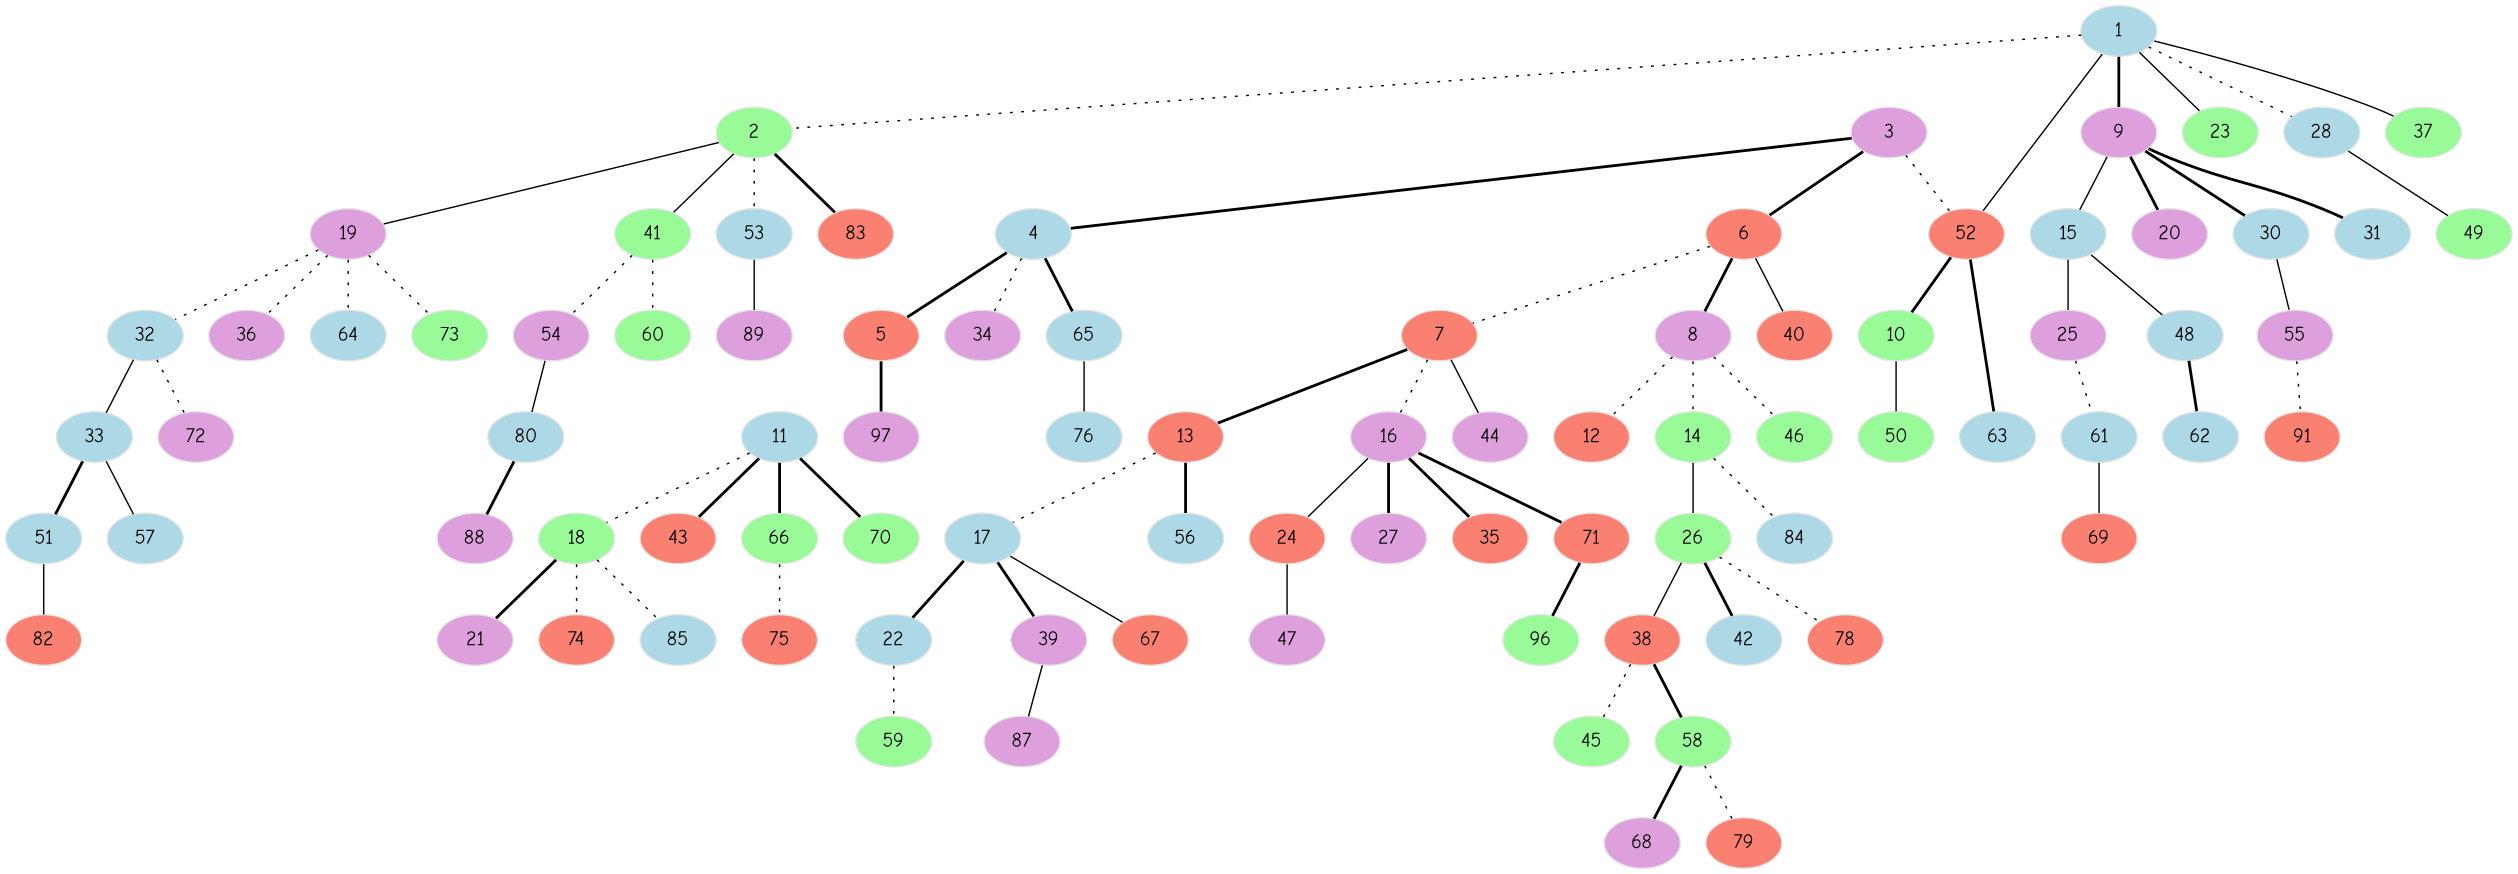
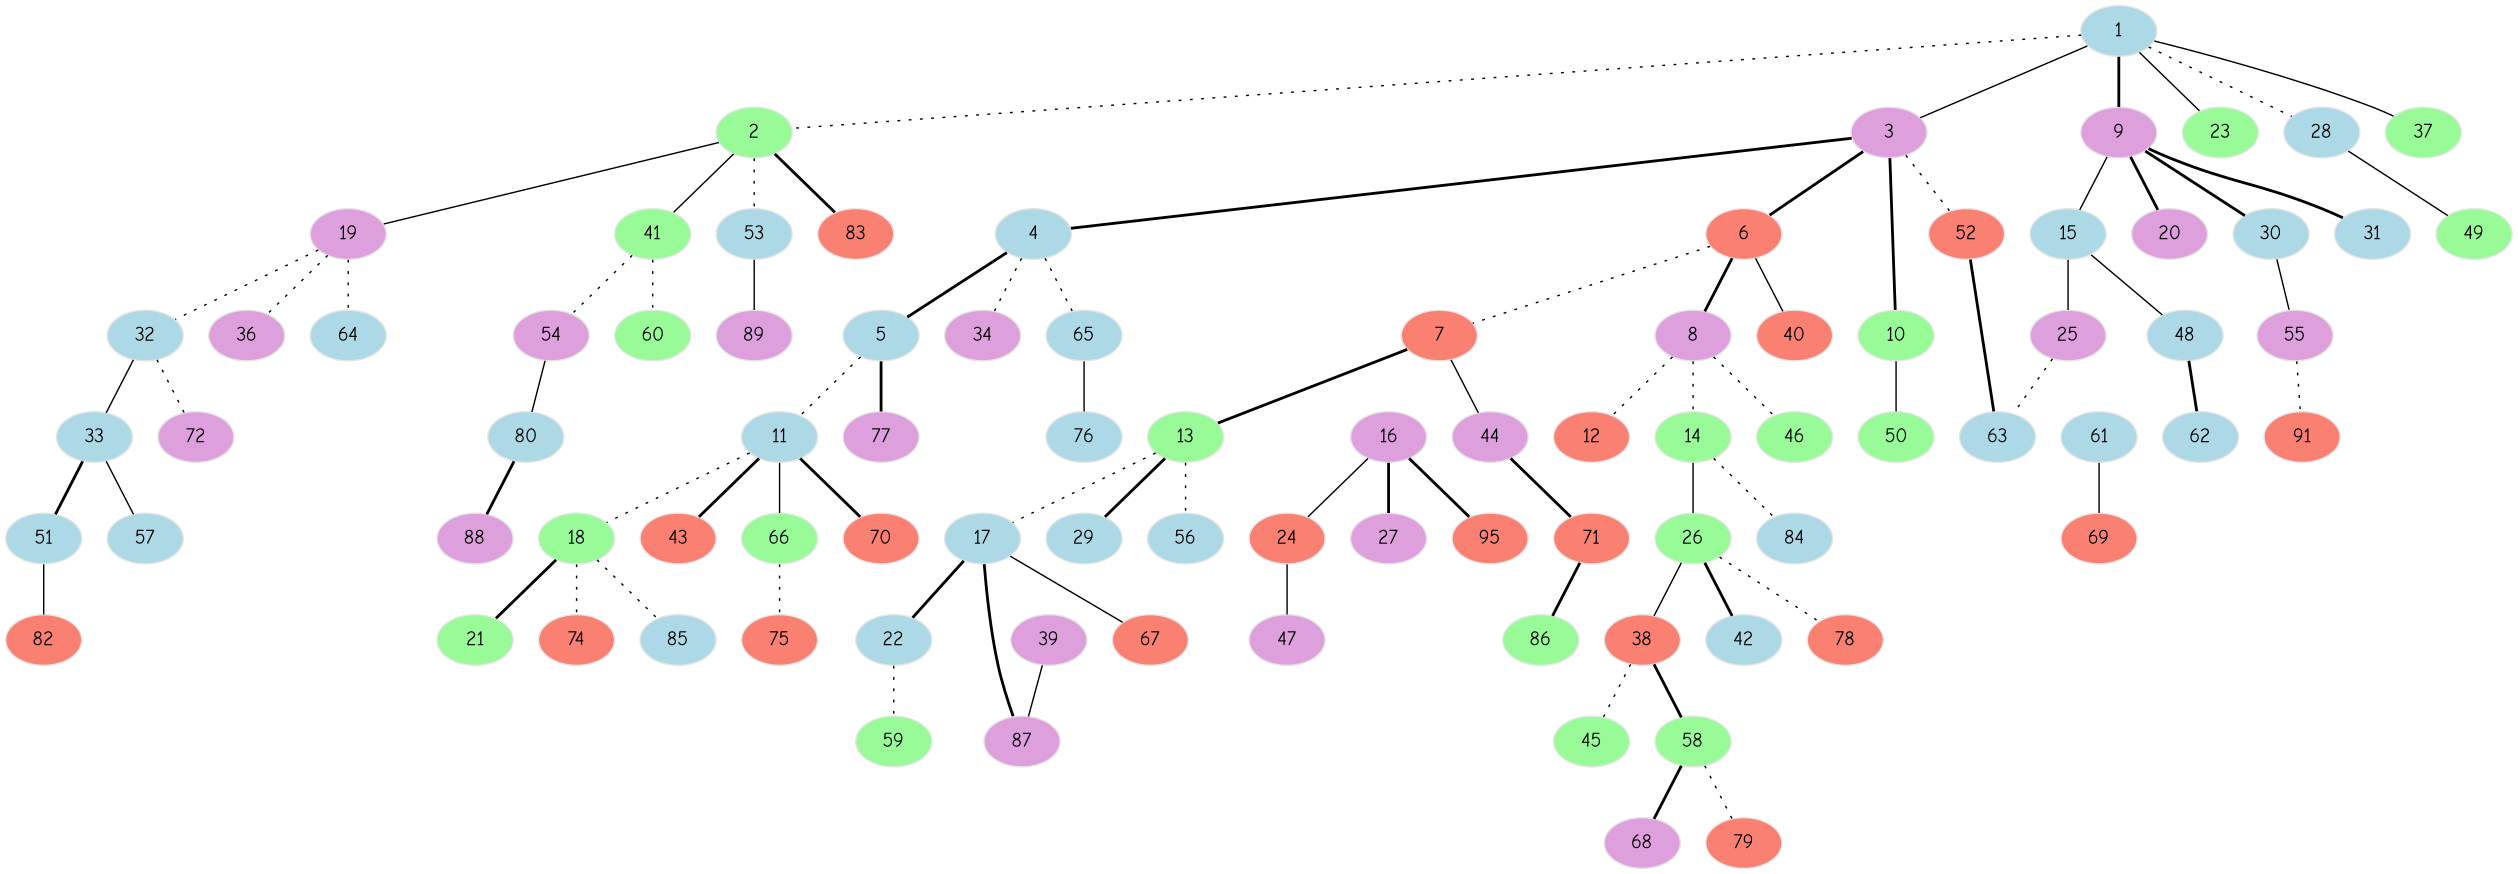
edge "1" -- "52": now "1" -- "3"
edge "4" -- "65": style bold -> dotted
edge "52" -- "10": now "3" -- "10"
node "73": removed
node "5": fillcolor salmon -> lightblue
edge "5" -- "11": added
edge "7" -- "16": removed
edge "25" -- "61": now "25" -- "63"
node "97": label "97" -> "77"
node "13": fillcolor salmon -> palegreen
edge "11" -- "66": style bold -> solid
edge "13" -- "56": style bold -> dotted
edge "16" -- "71": now "44" -- "71"
node "70": fillcolor palegreen -> salmon
node "29": added
node "35": label "35" -> "95"
edge "17" -- "39": now "17" -- "87"
node "21": fillcolor plum -> palegreen
node "96": label "96" -> "86"
